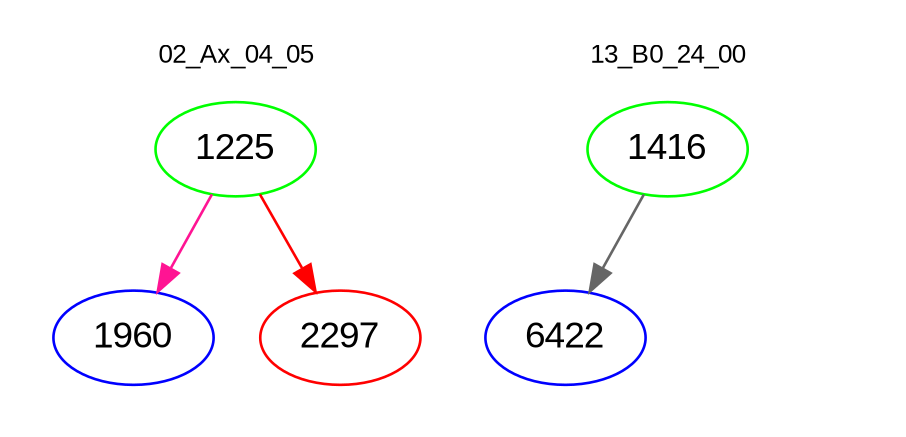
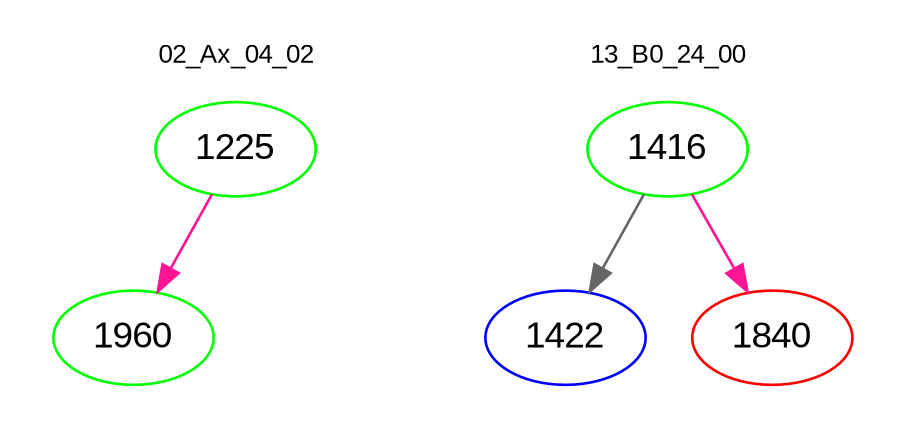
cluster "02_Ax_04_05": label "02_Ax_04_05" -> "02_Ax_04_02"
node "1960": color blue -> green
node "2297": removed
node "6422": label "6422" -> "1422"
node "1840": added
